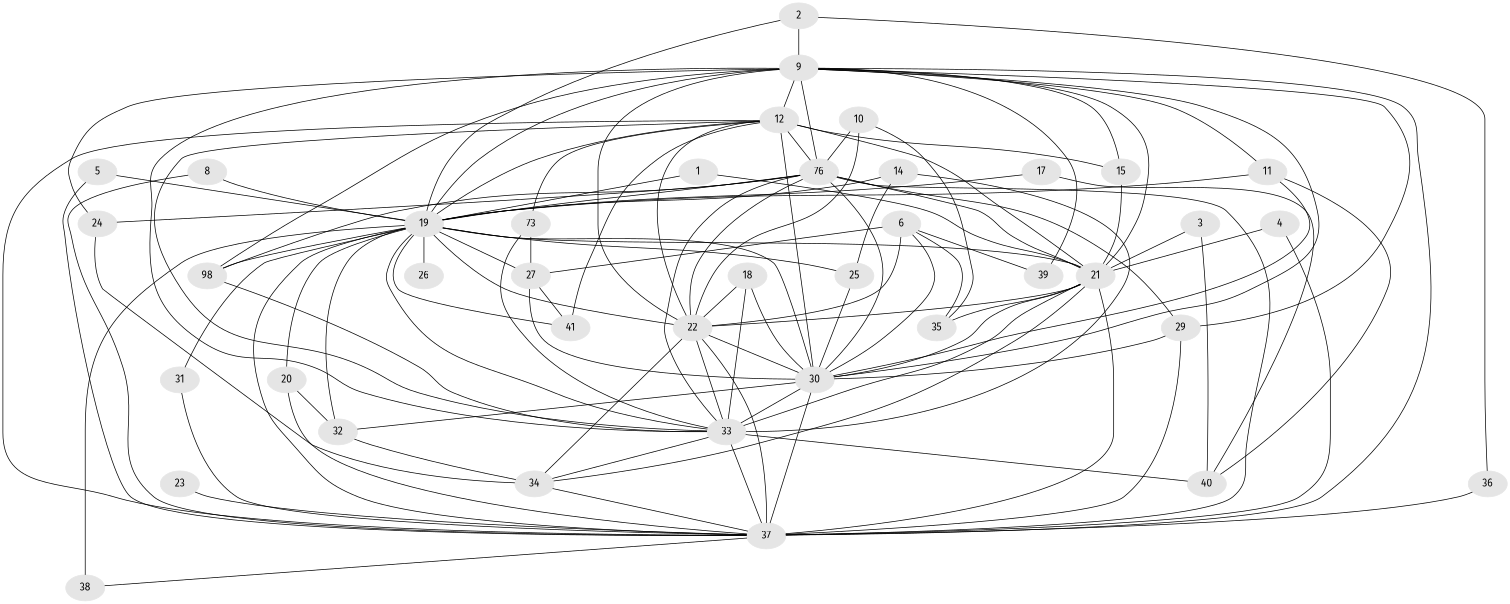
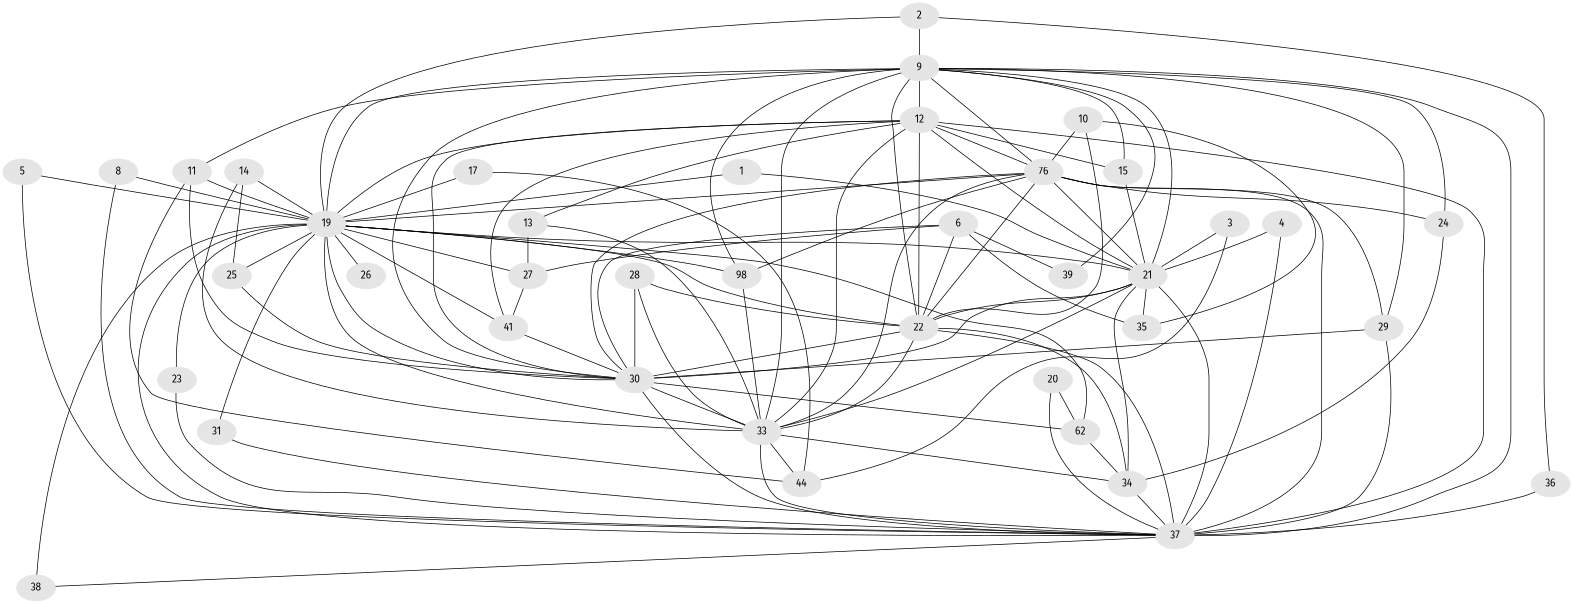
node "73": label "73" -> "13"
edge "19" -- "20": now "19" -- "23"
node "18": label "18" -> "28"
edge "27" -- "30": now "41" -- "30"
node "32": label "32" -> "62"
node "40": label "40" -> "44"
